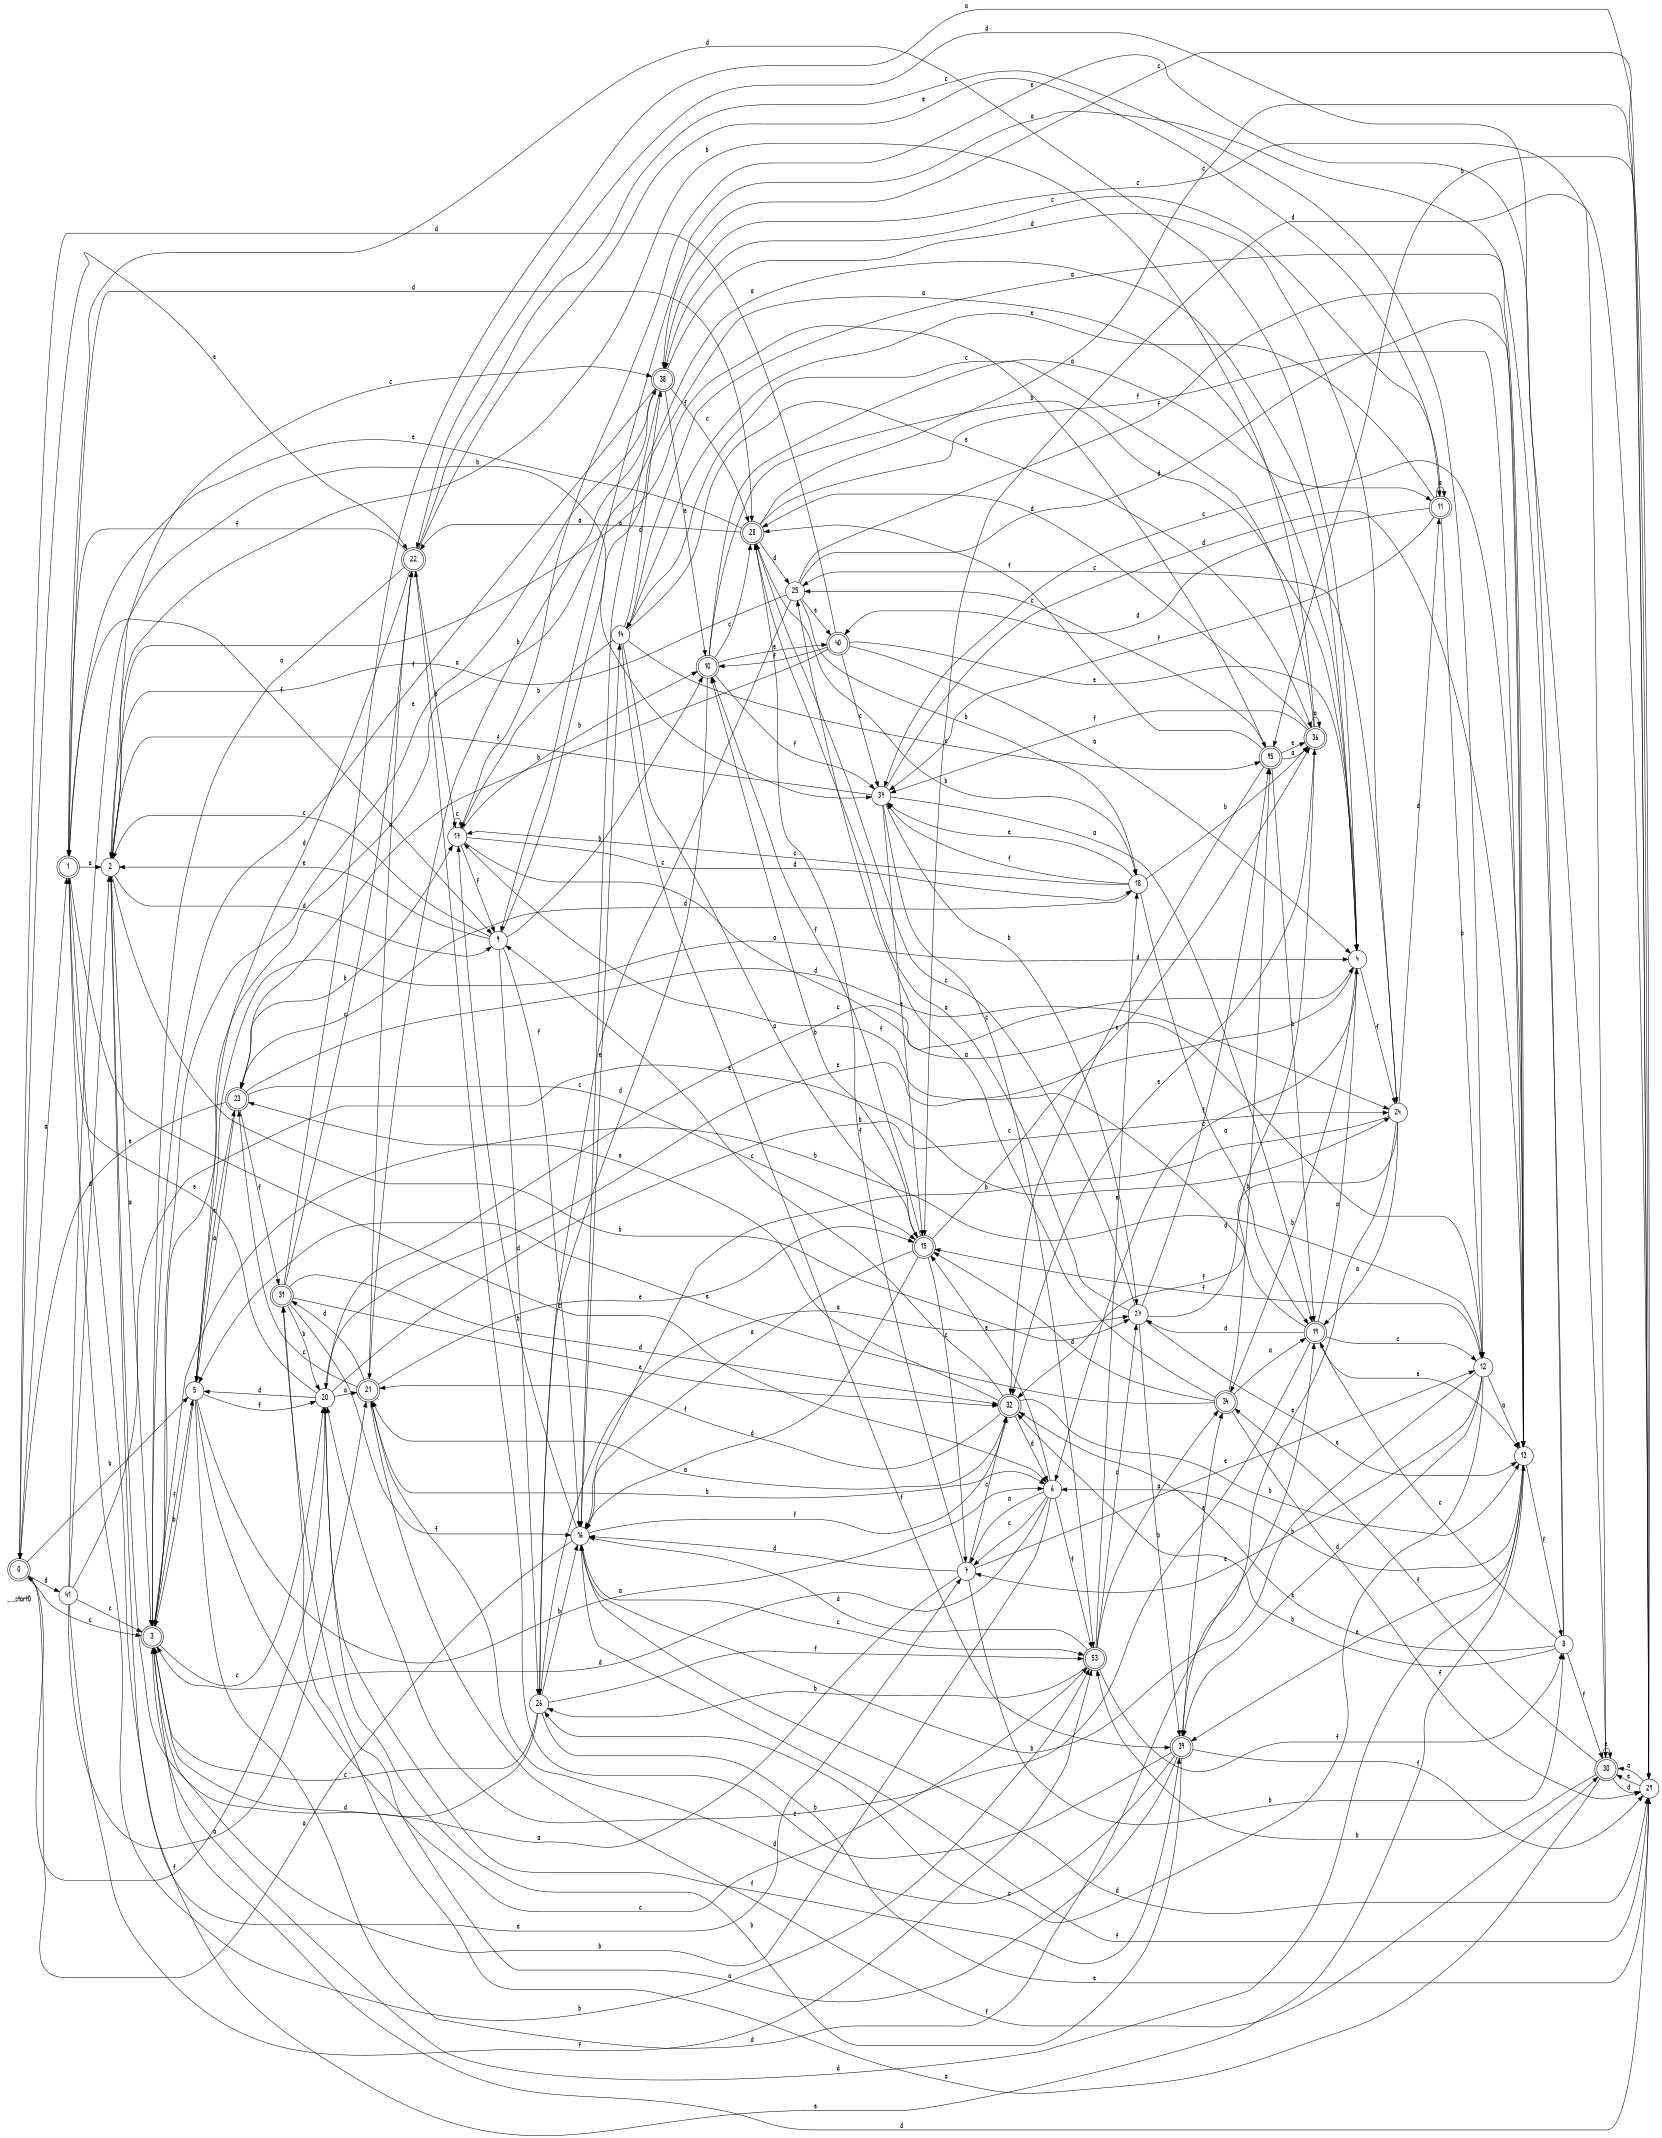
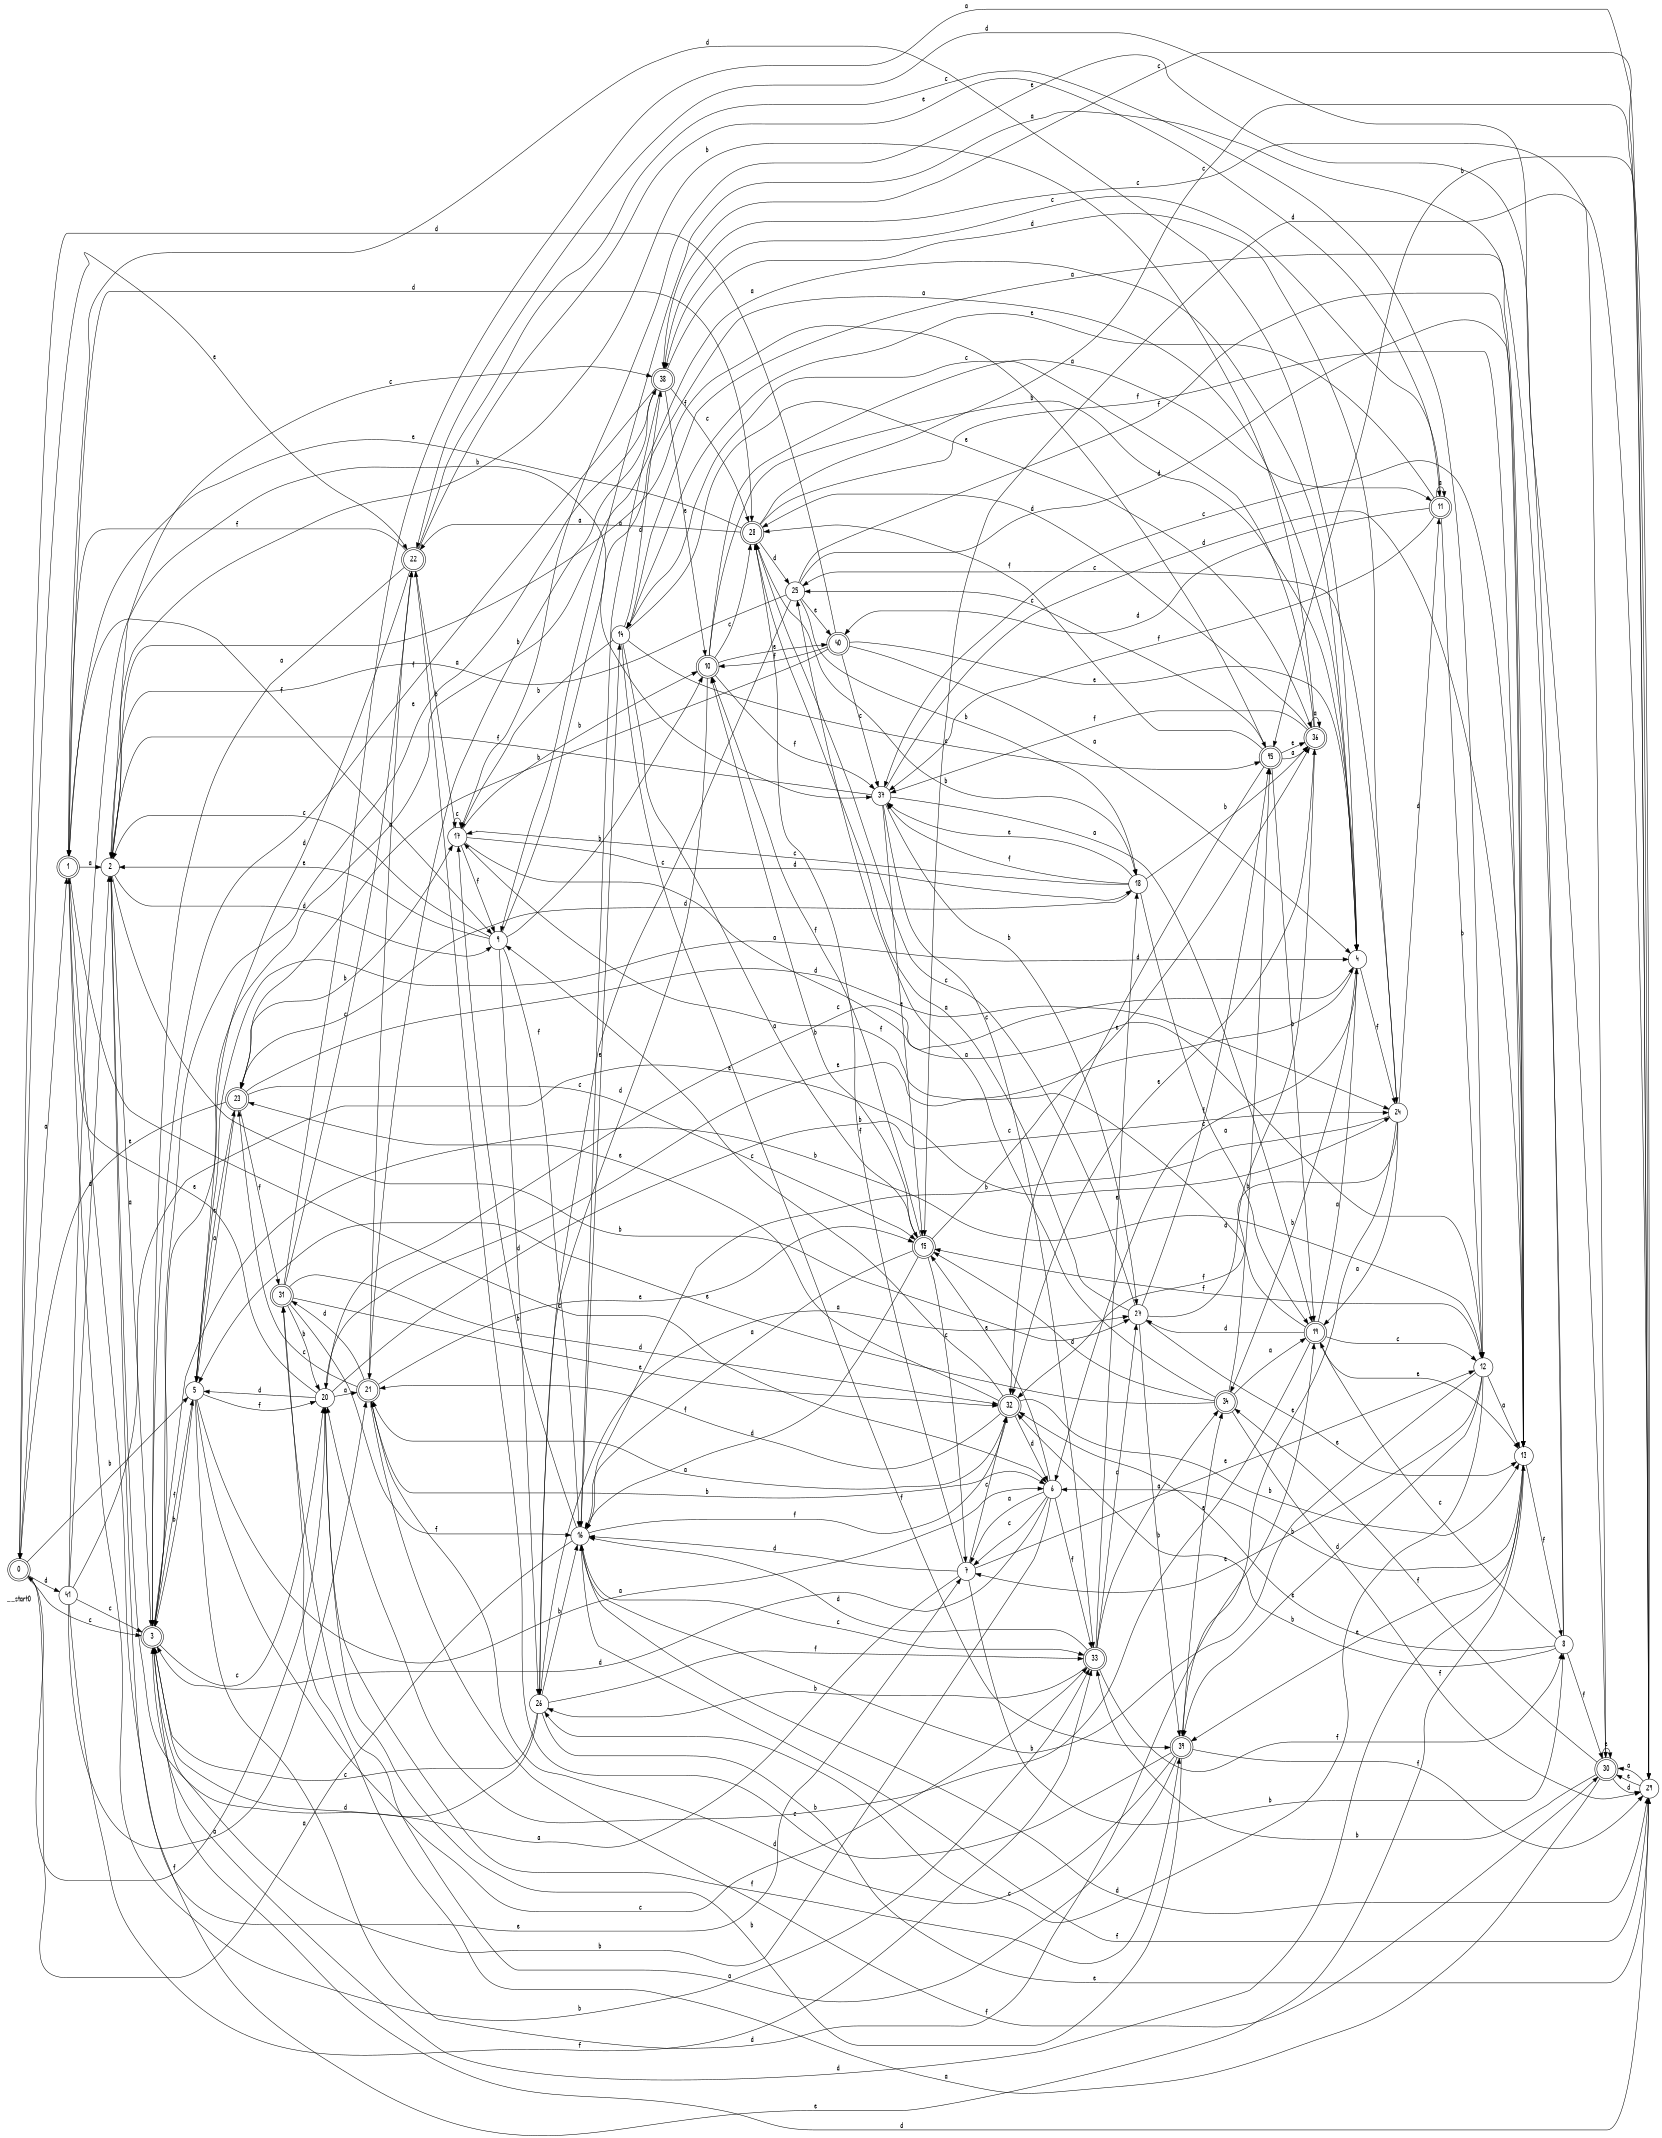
node "53": label "53" -> "33"
